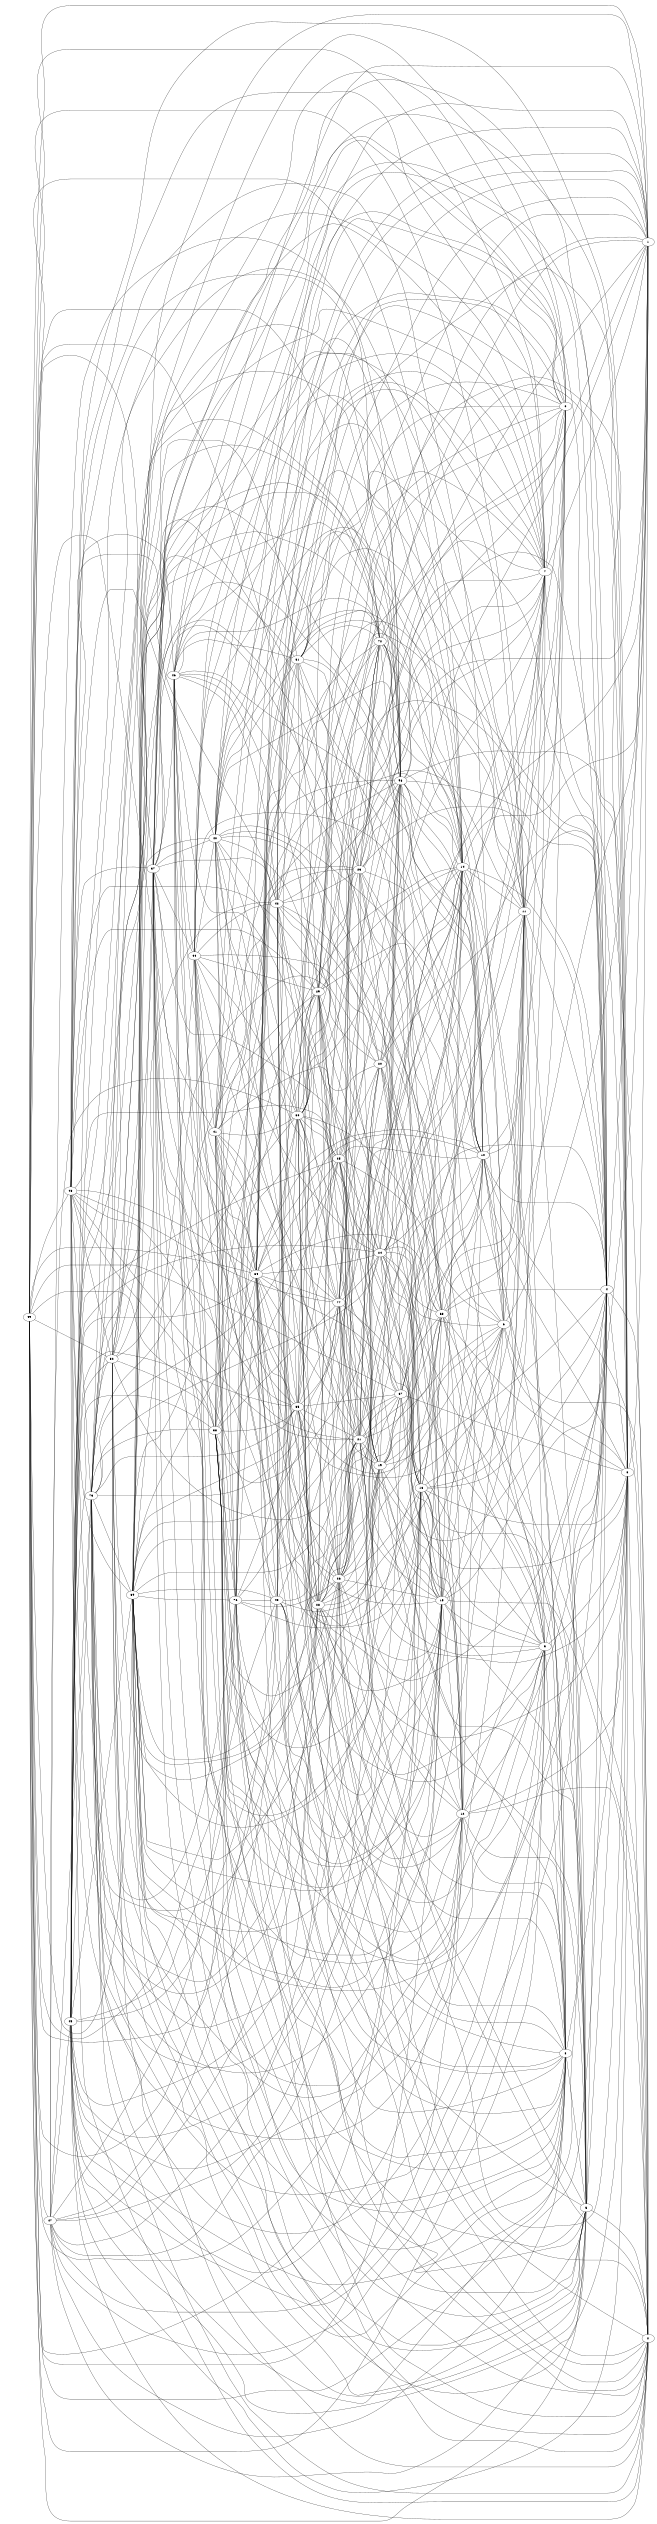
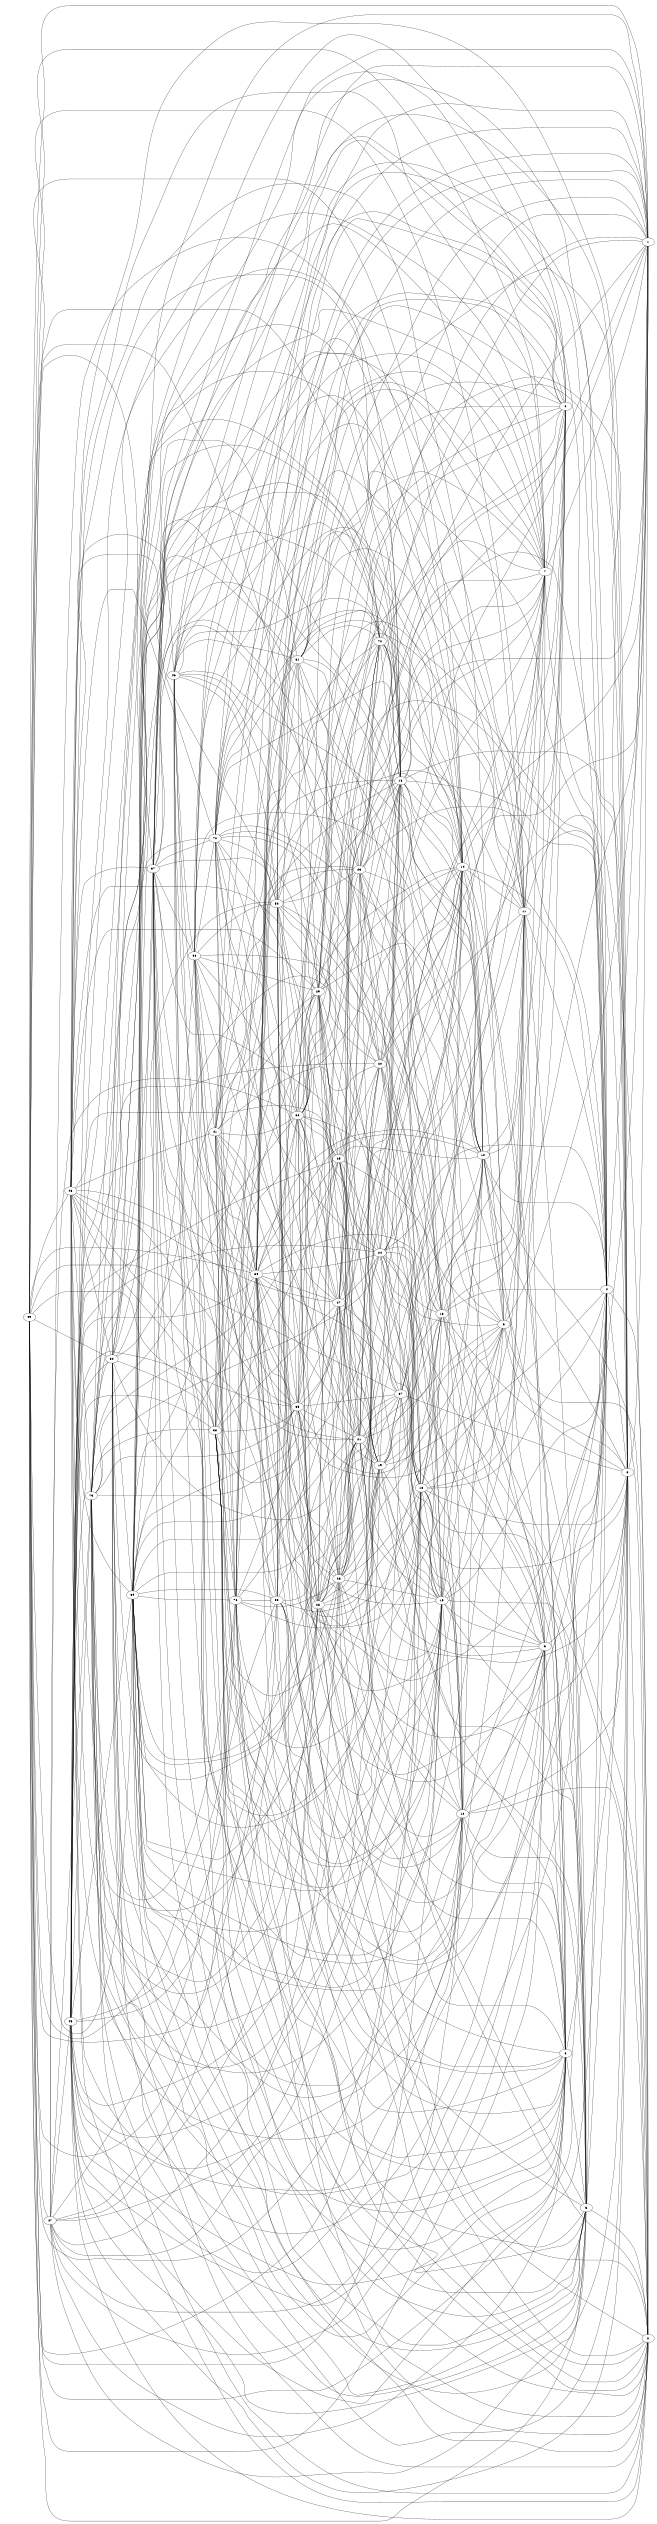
edge "41" -- "49": now "41" -- "48"
edge "46" -- "37": now "1" -- "37"
node "98": label "98" -> "18"
node "40": label "40" -> "70"
node "42": label "42" -> "52"
edge "46" -- "24": removed
edge "23" -- "20": added
edge "11" -- "6": now "0" -- "6"
edge "20" -- "45": added
node "77": label "77" -> "27"
node "63": label "63" -> "13"
edge "10" -- "21": now "10" -- "16"
edge "4" -- "21": removed
edge "73" -- "39": now "32" -- "39"
node "43": label "43" -> "33"
edge "30" -- "8": removed
edge "48" -- "12": added
edge "3" -- "26": now "3" -- "32"
